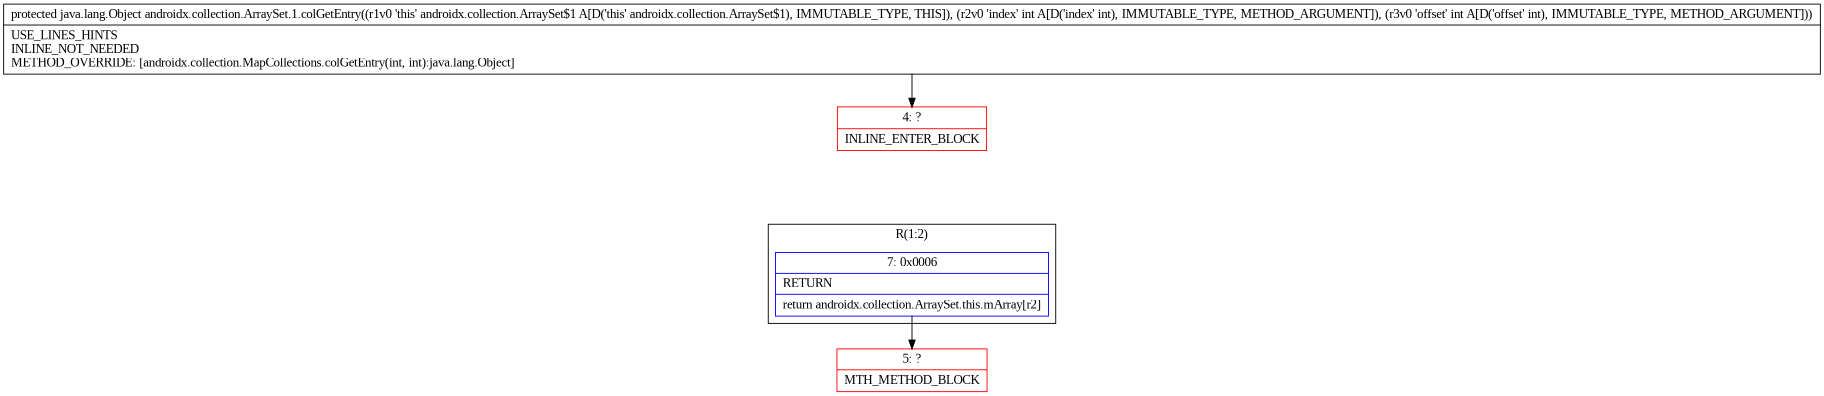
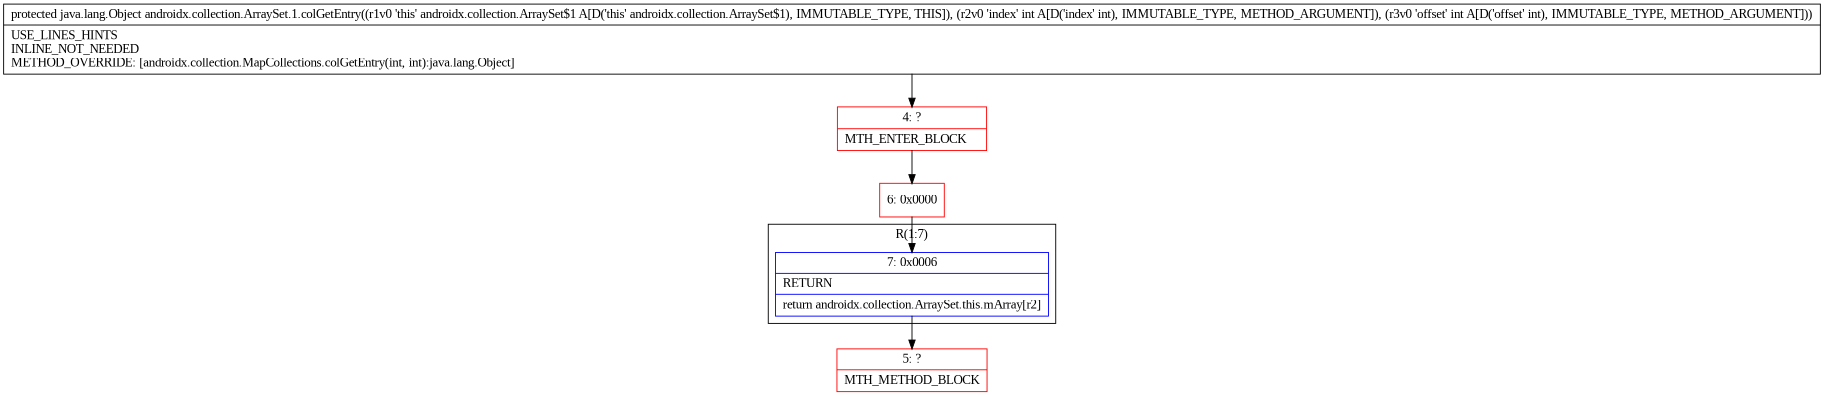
node "4: ?": text "INLINE_ENTER_BLOCK" -> "MTH_ENTER_BLOCK"
node "6: 0x0000": added
cluster "R(1:2)": label "R(1:2)" -> "R(1:7)"
